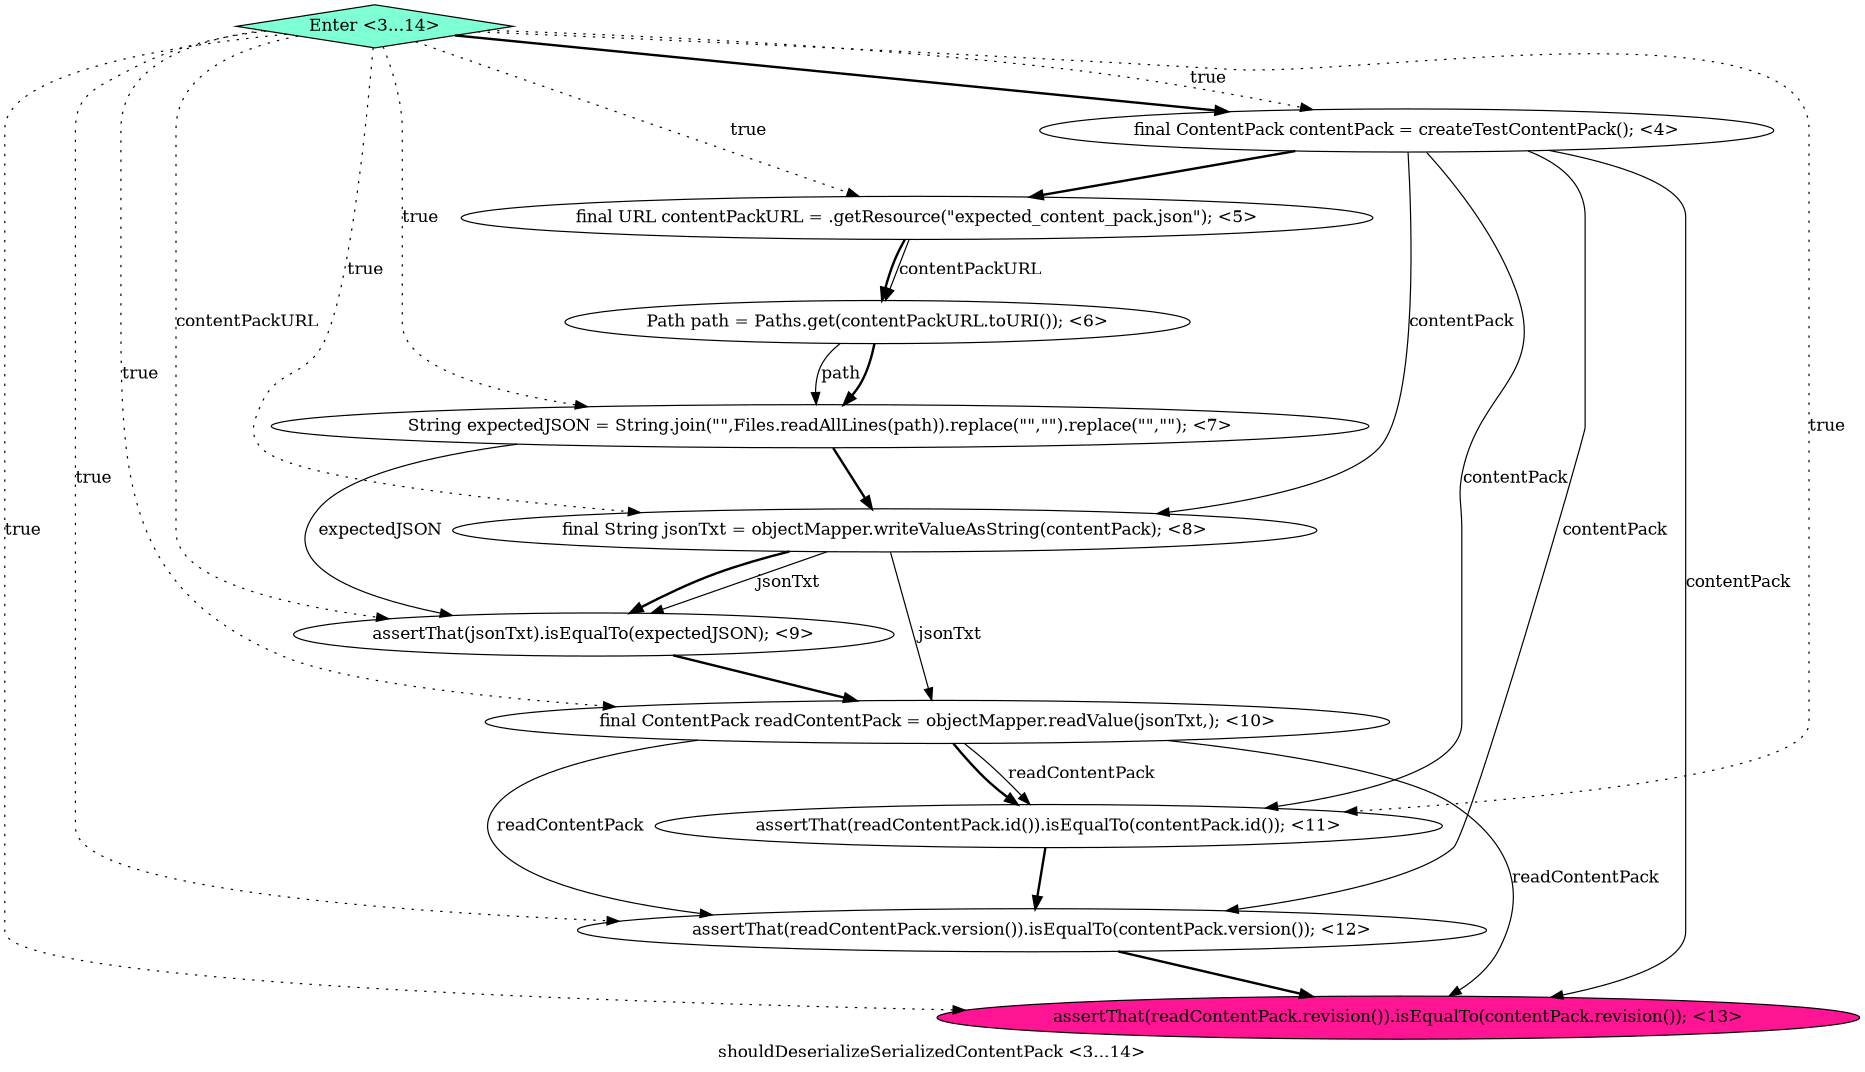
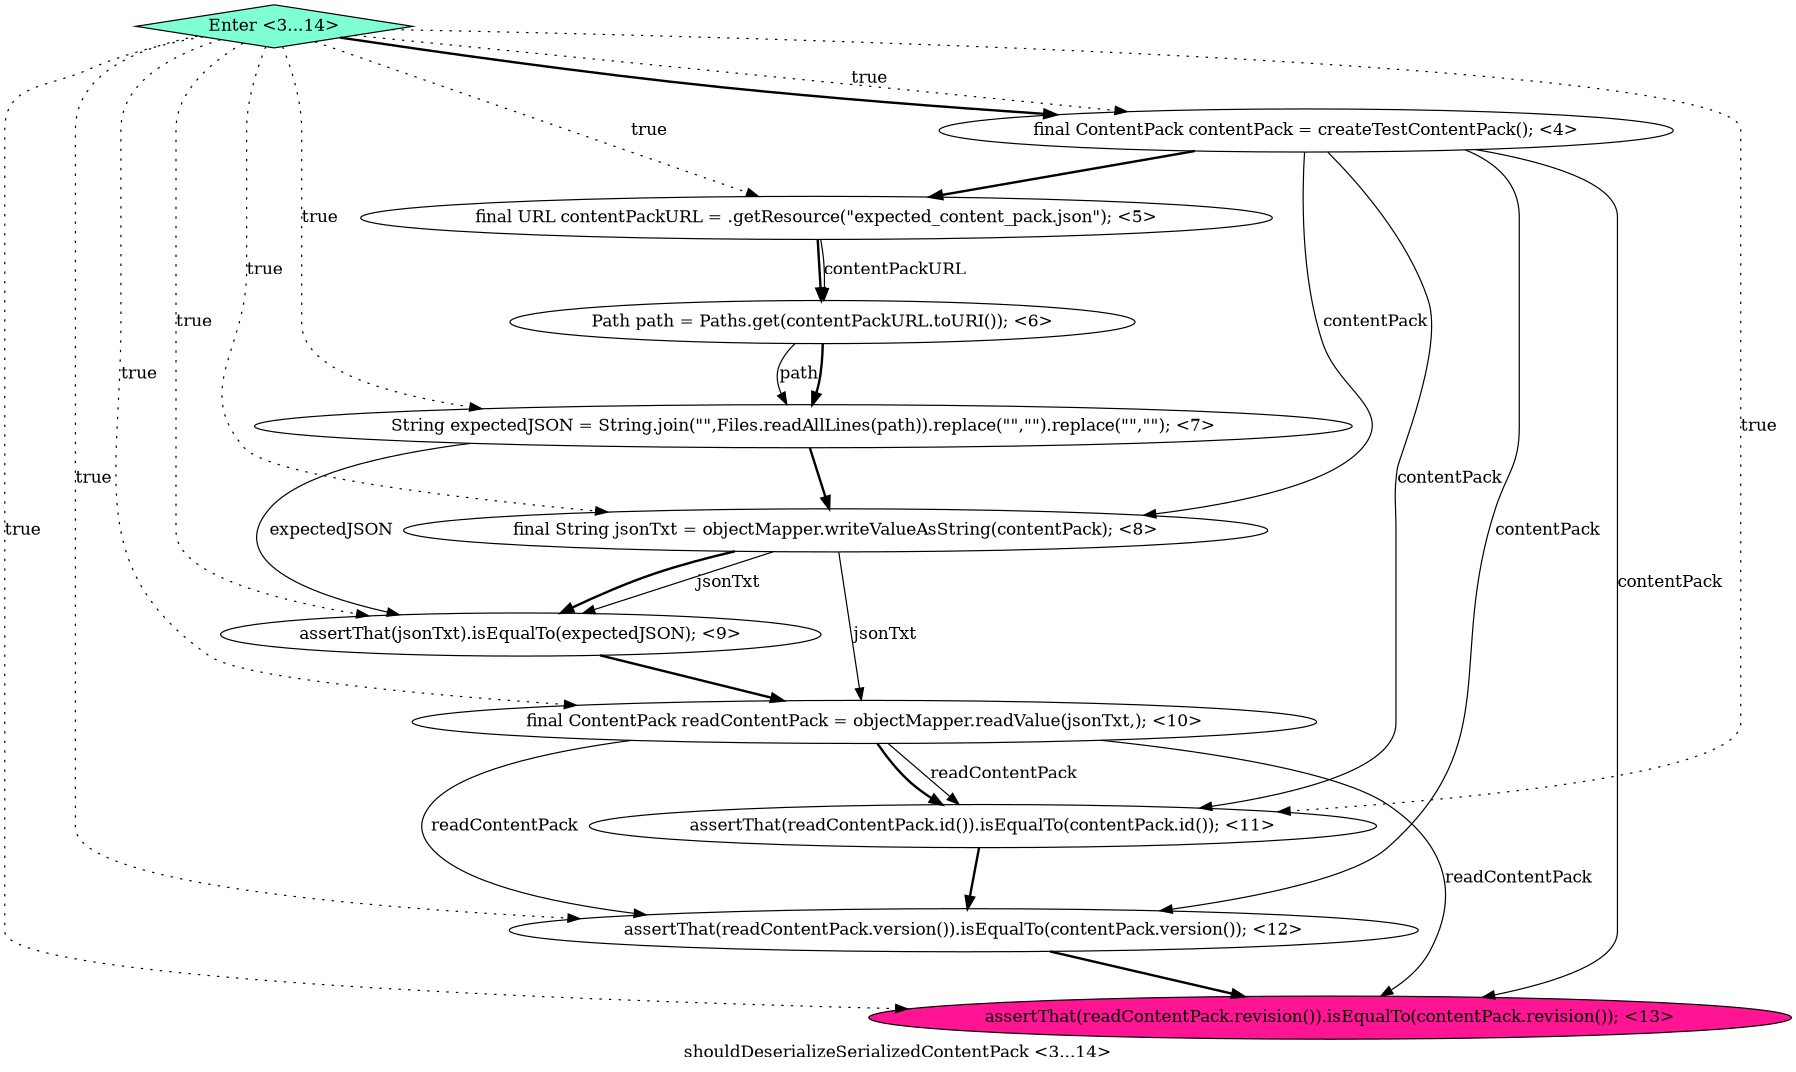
edge "Enter <3...14>" -> "assertThat(jsonTxt).isEqualTo(expectedJSON); <9>": label "contentPackURL" -> "true"
